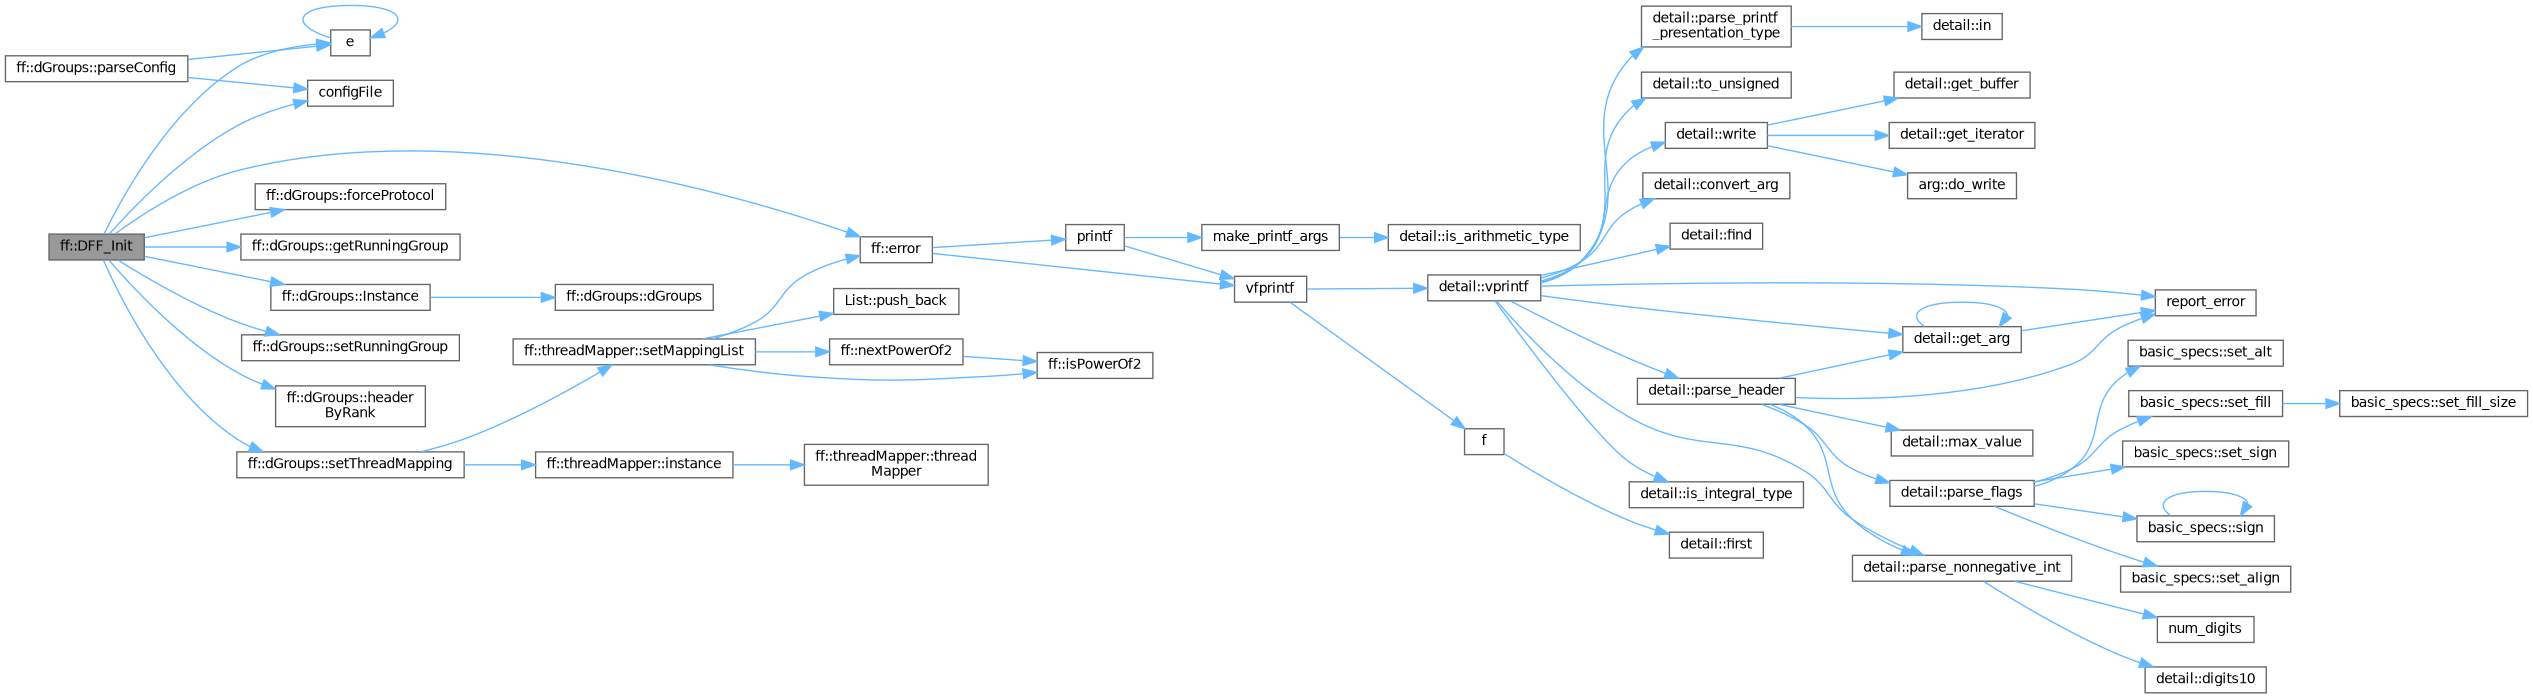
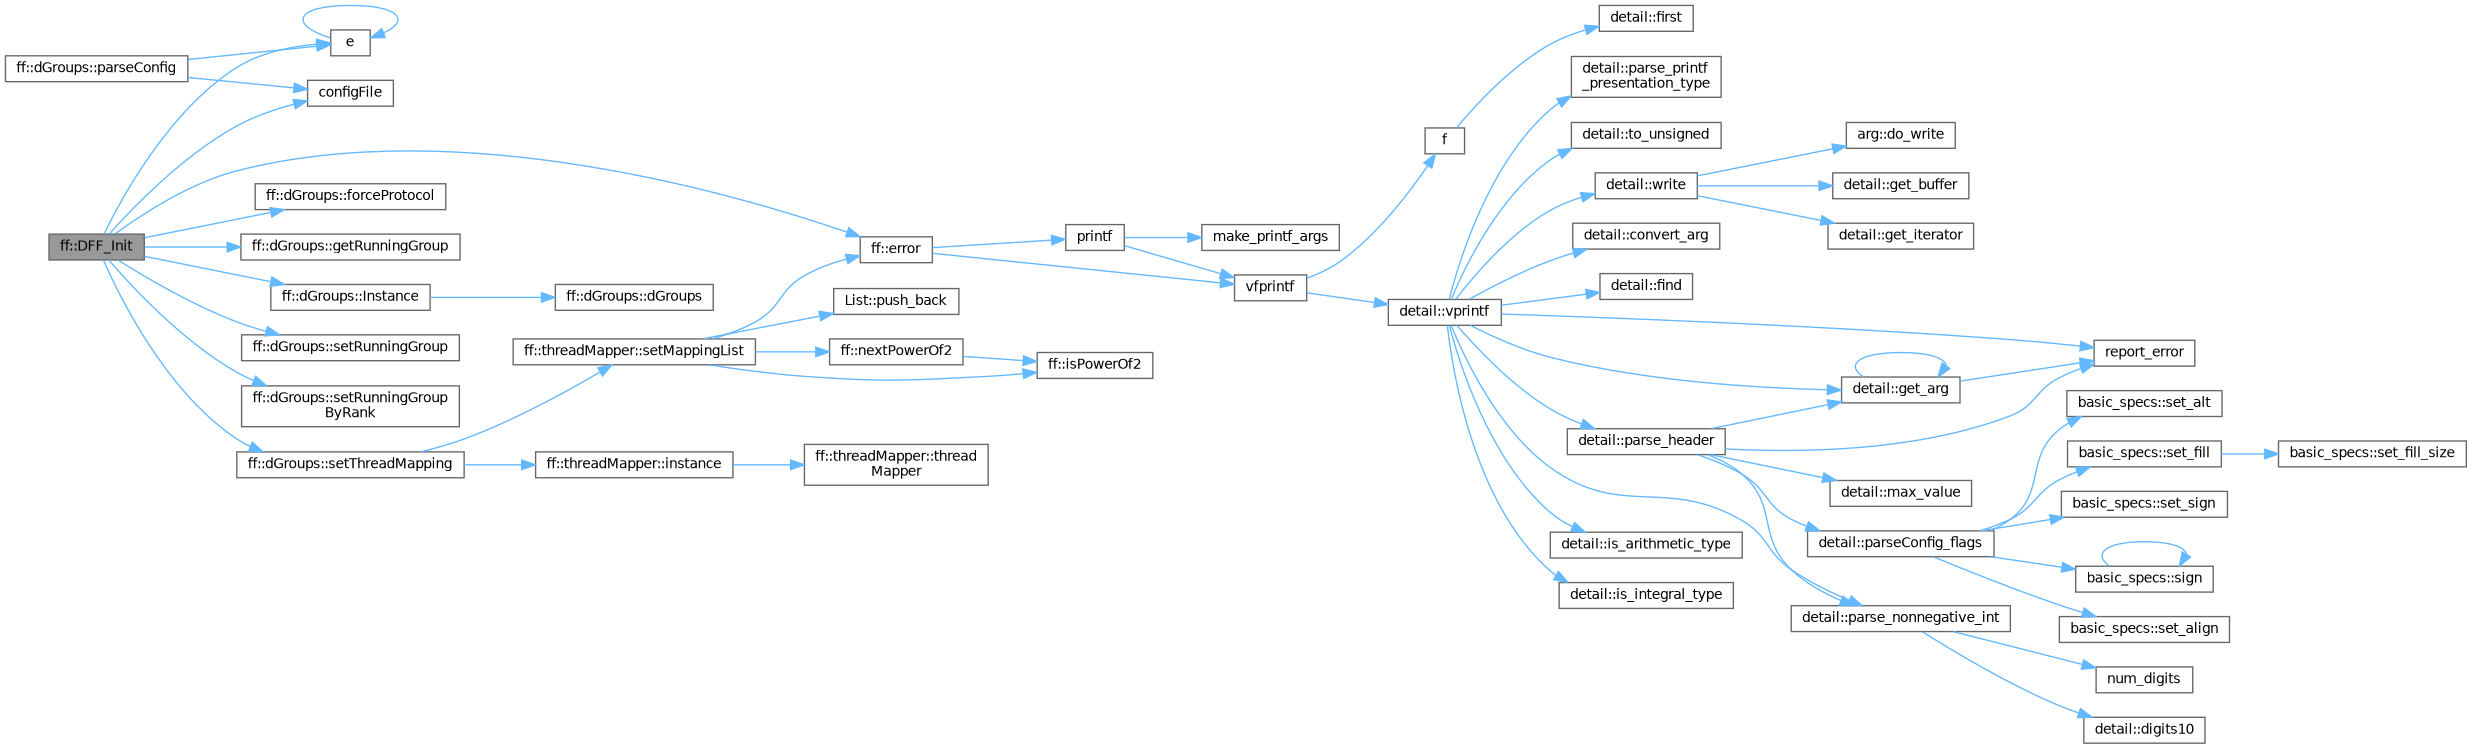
node "detail::in": removed
edge "make_printf_args" -> "detail::is_arithmetic_type": now "detail::vprintf" -> "detail::is_arithmetic_type"
node "ff::dGroups::header ByRank": label "ff::dGroups::header ByRank" -> "ff::dGroups::setRunningGroup ByRank"
node "detail::parse_flags": label "detail::parse_flags" -> "detail::parseConfig_flags"
